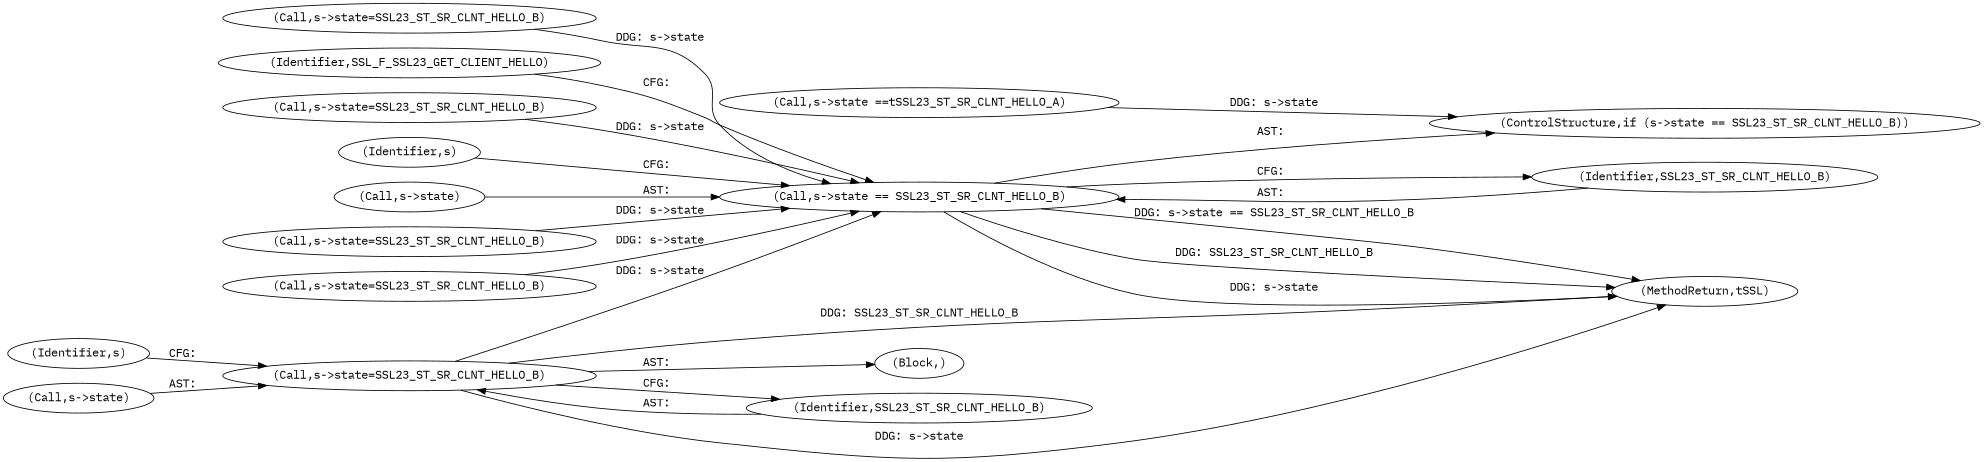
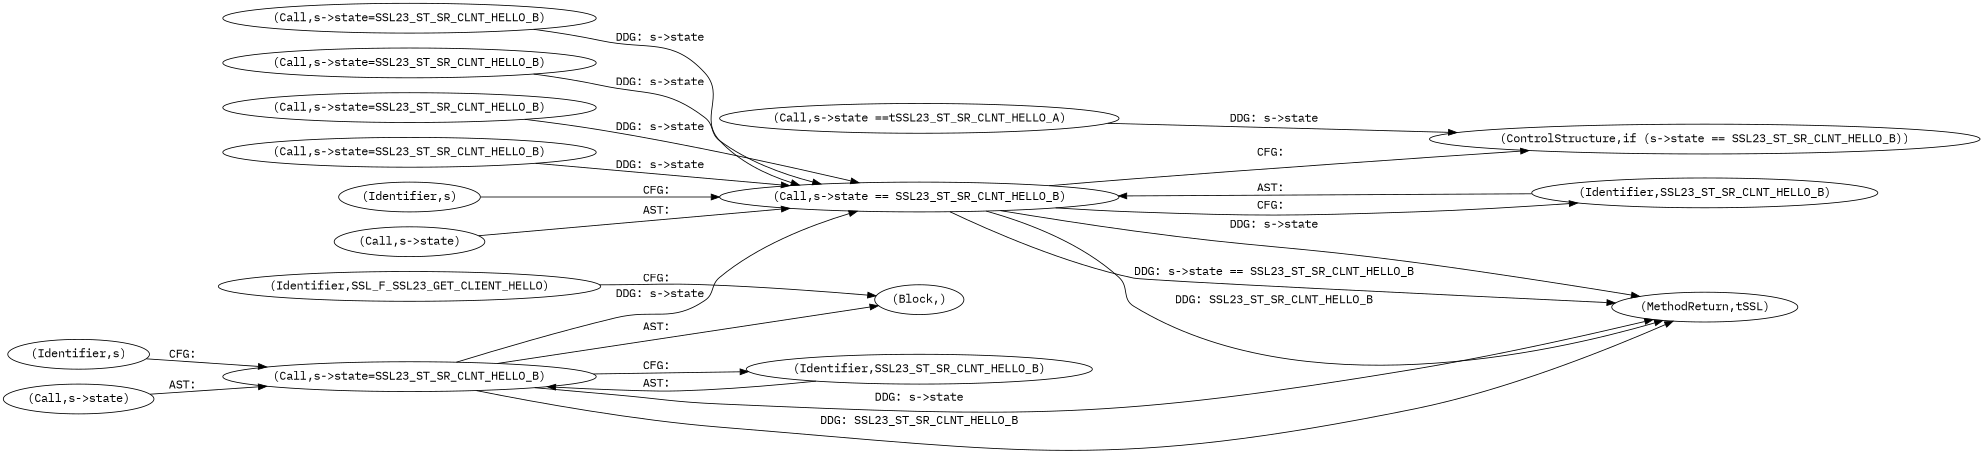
edge "(Identifier,SSL_F_SSL23_GET_CLIENT_HELLO)" -> "(Call,s->state == SSL23_ST_SR_CLNT_HELLO_B)": now "(Identifier,SSL_F_SSL23_GET_CLIENT_HELLO)" -> "(Block,)"
edge "(Call,s->state == SSL23_ST_SR_CLNT_HELLO_B)" -> "(ControlStructure,if (s->state == SSL23_ST_SR_CLNT_HELLO_B))": label "AST: " -> "CFG: "
